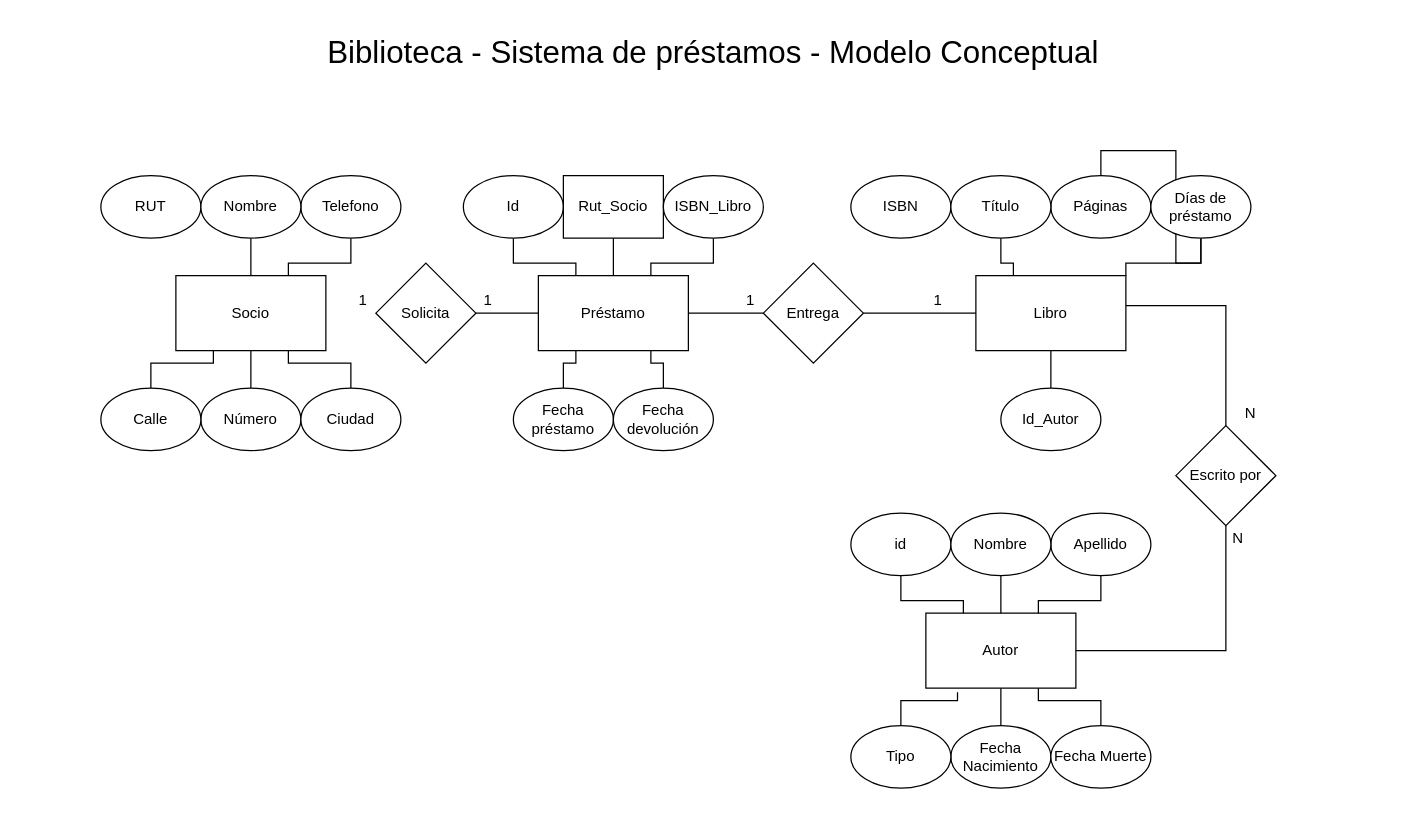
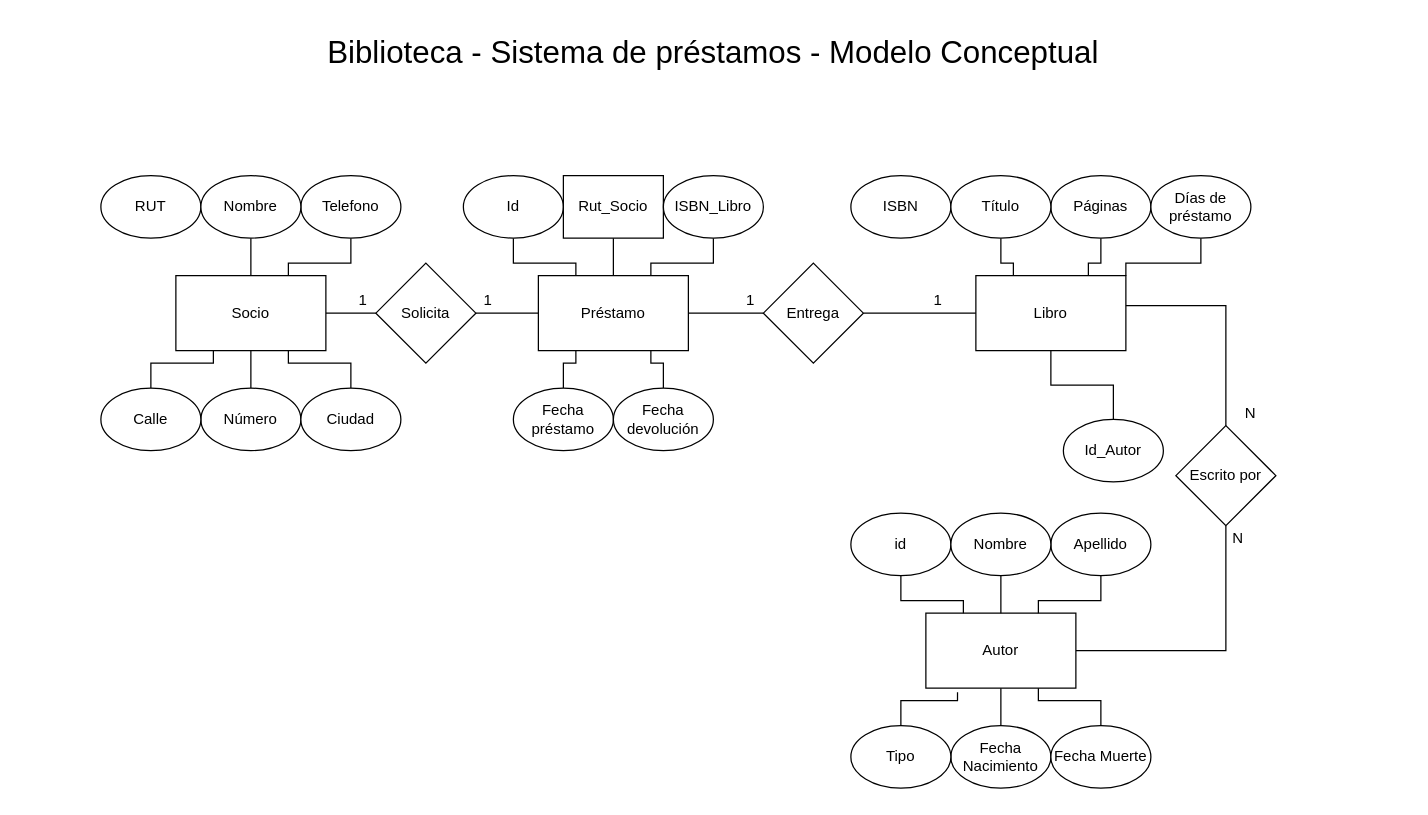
edge "Páginas" -- "Días de préstamo": now "Páginas" -- "Libro"
edge "Socio" -- "Solicita": added
node "Id_Autor": moved (1051, 419) -> (1113, 451)
